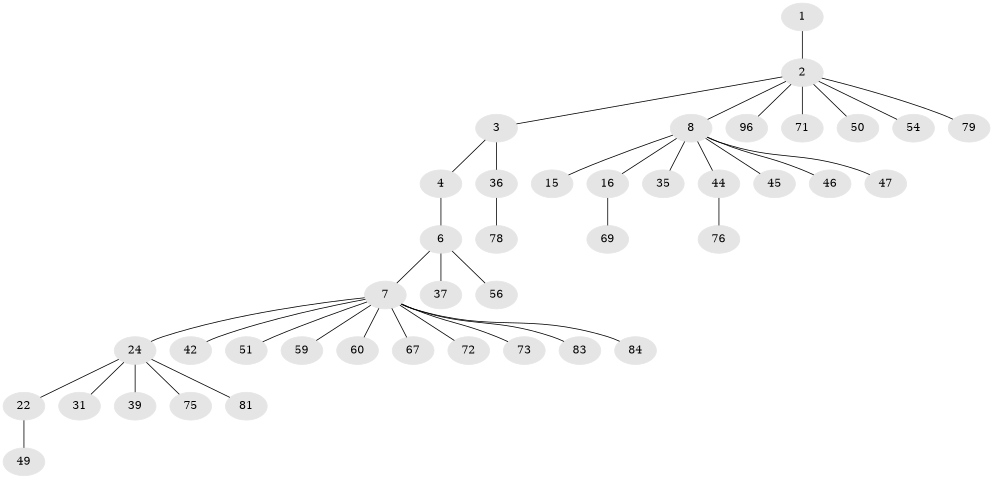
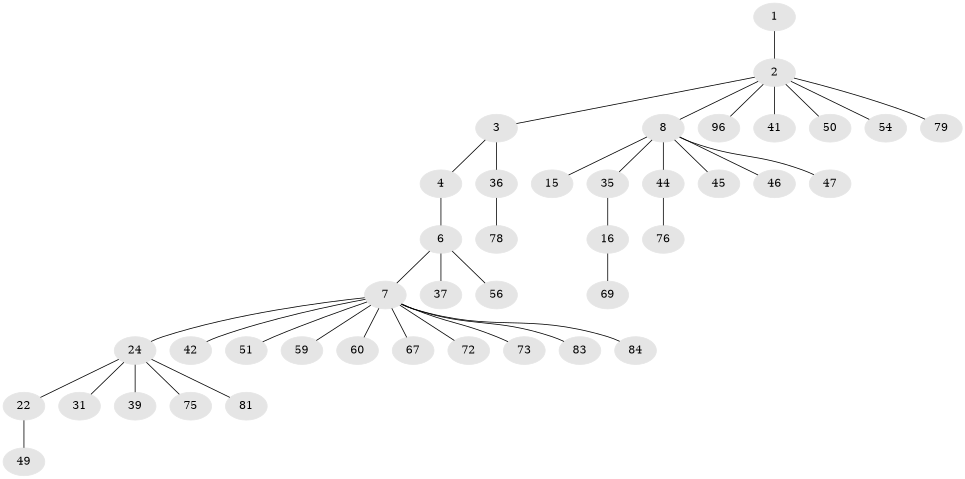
node "71": label "71" -> "41"
edge "8" -- "16": now "35" -- "16"
